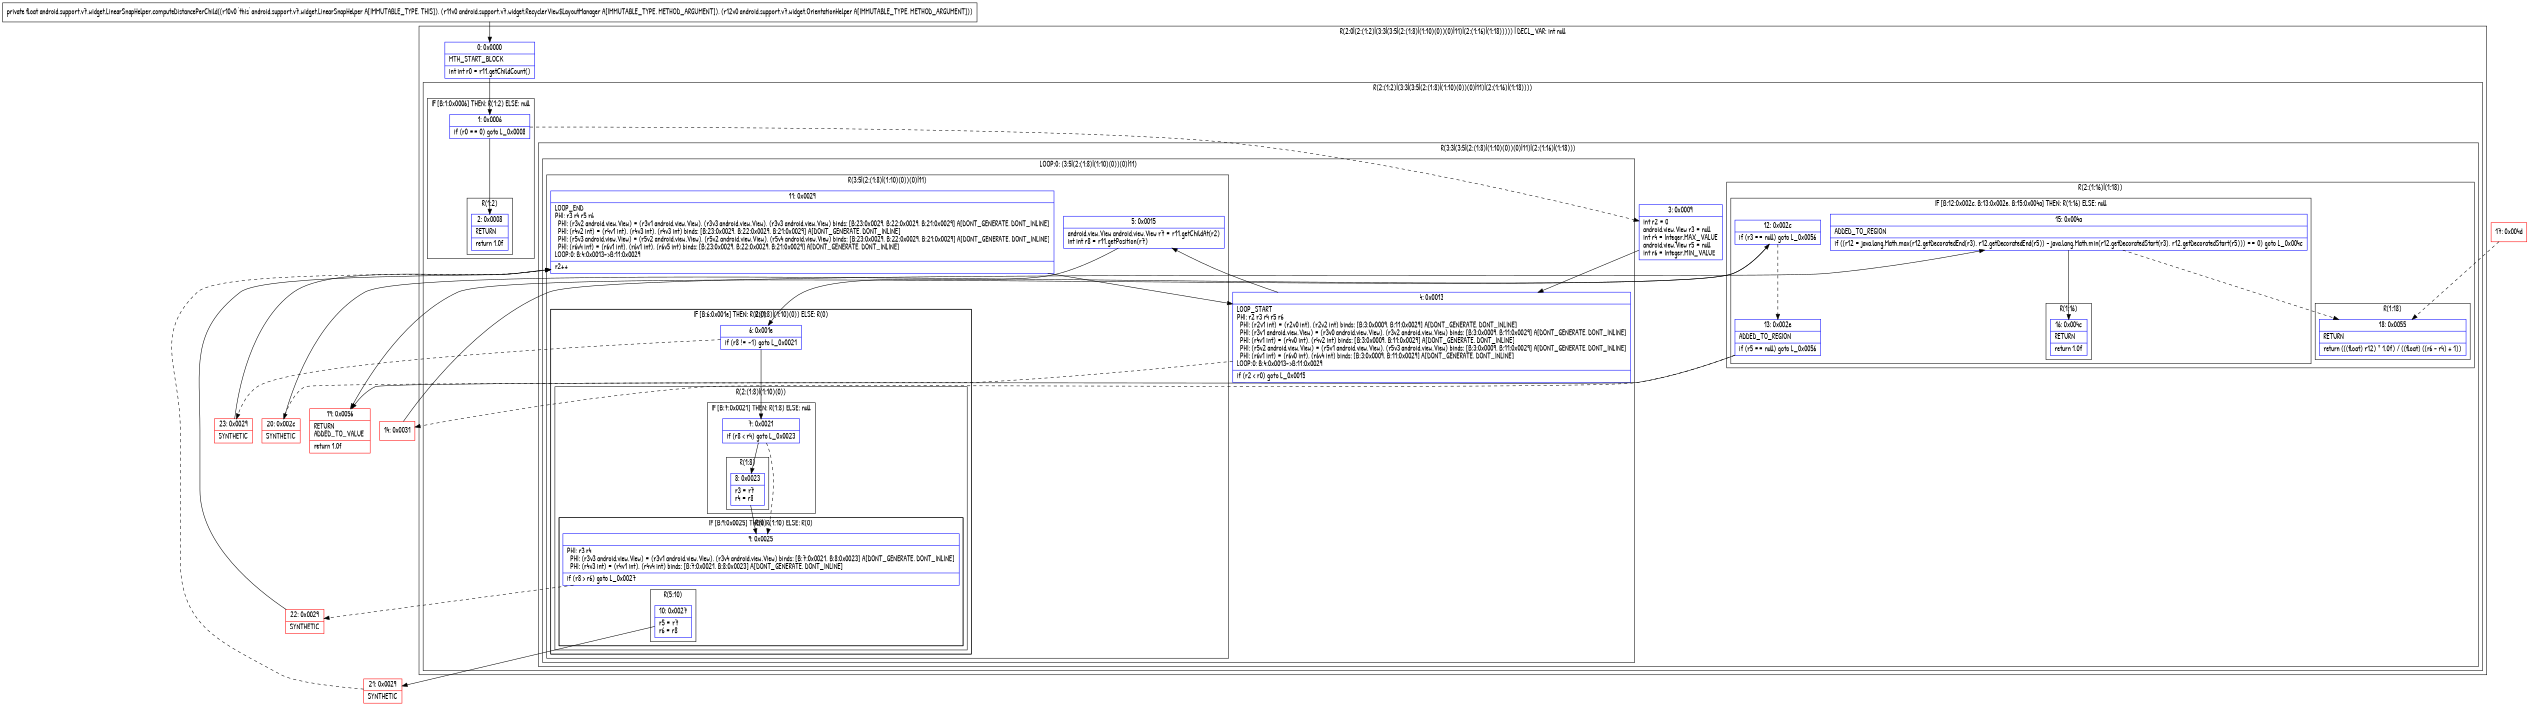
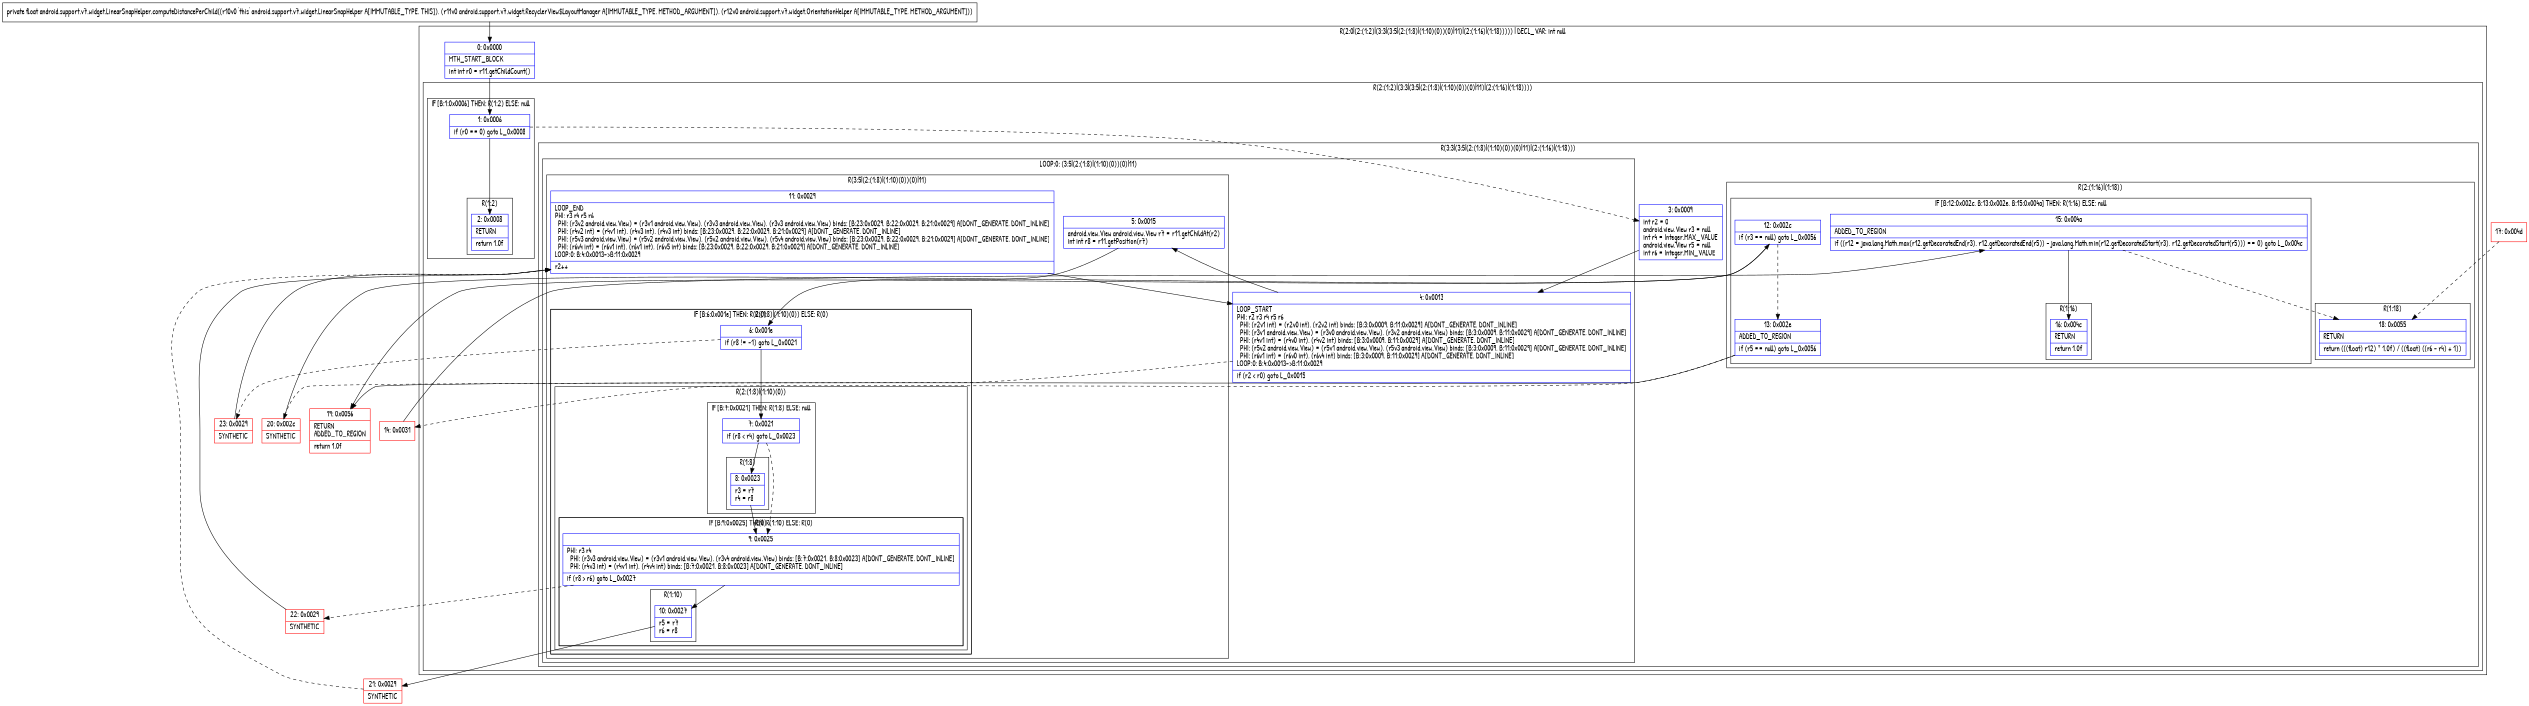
node "19: 0x0056": text "ADDED_TO_VALUE" -> "ADDED_TO_REGION"
cluster "R(5:10)": label "R(5:10)" -> "R(1:10)"
edge "9: 0x0025" -> "10: 0x0027": added
